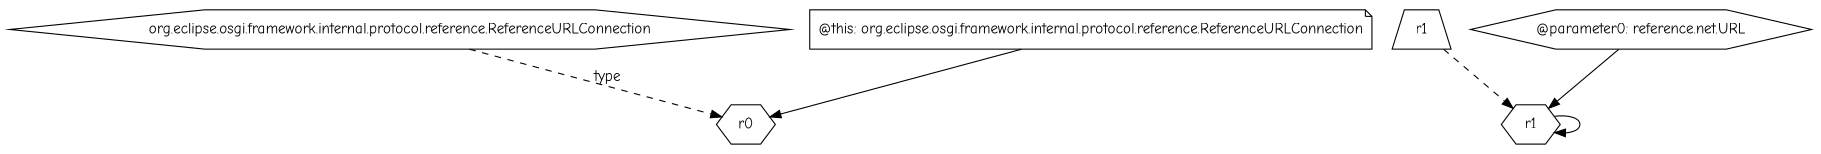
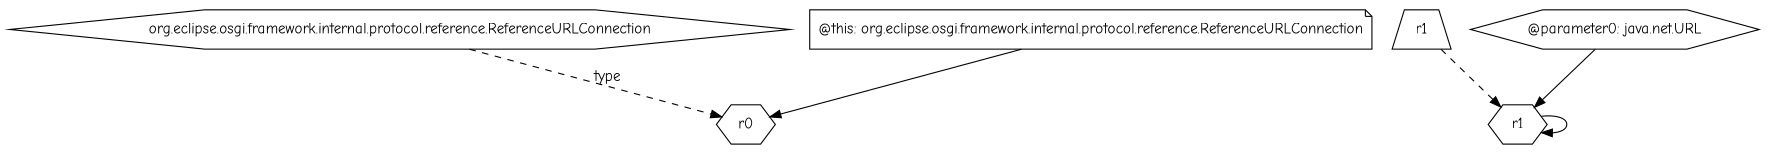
node "@parameter0: reference.net.URL": label "@parameter0: reference.net.URL" -> "@parameter0: java.net.URL"
